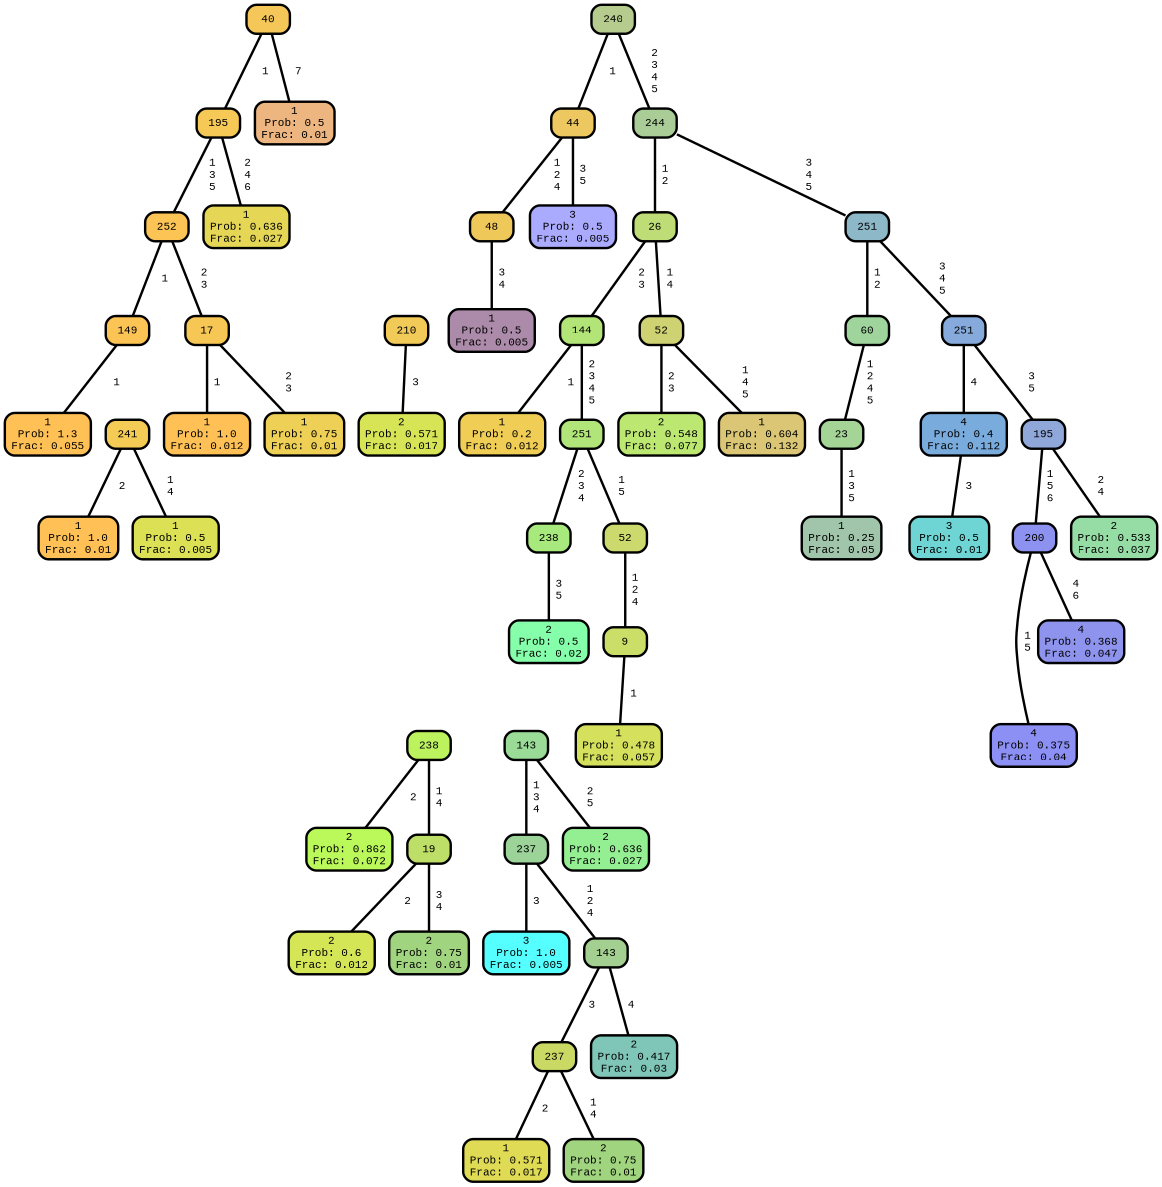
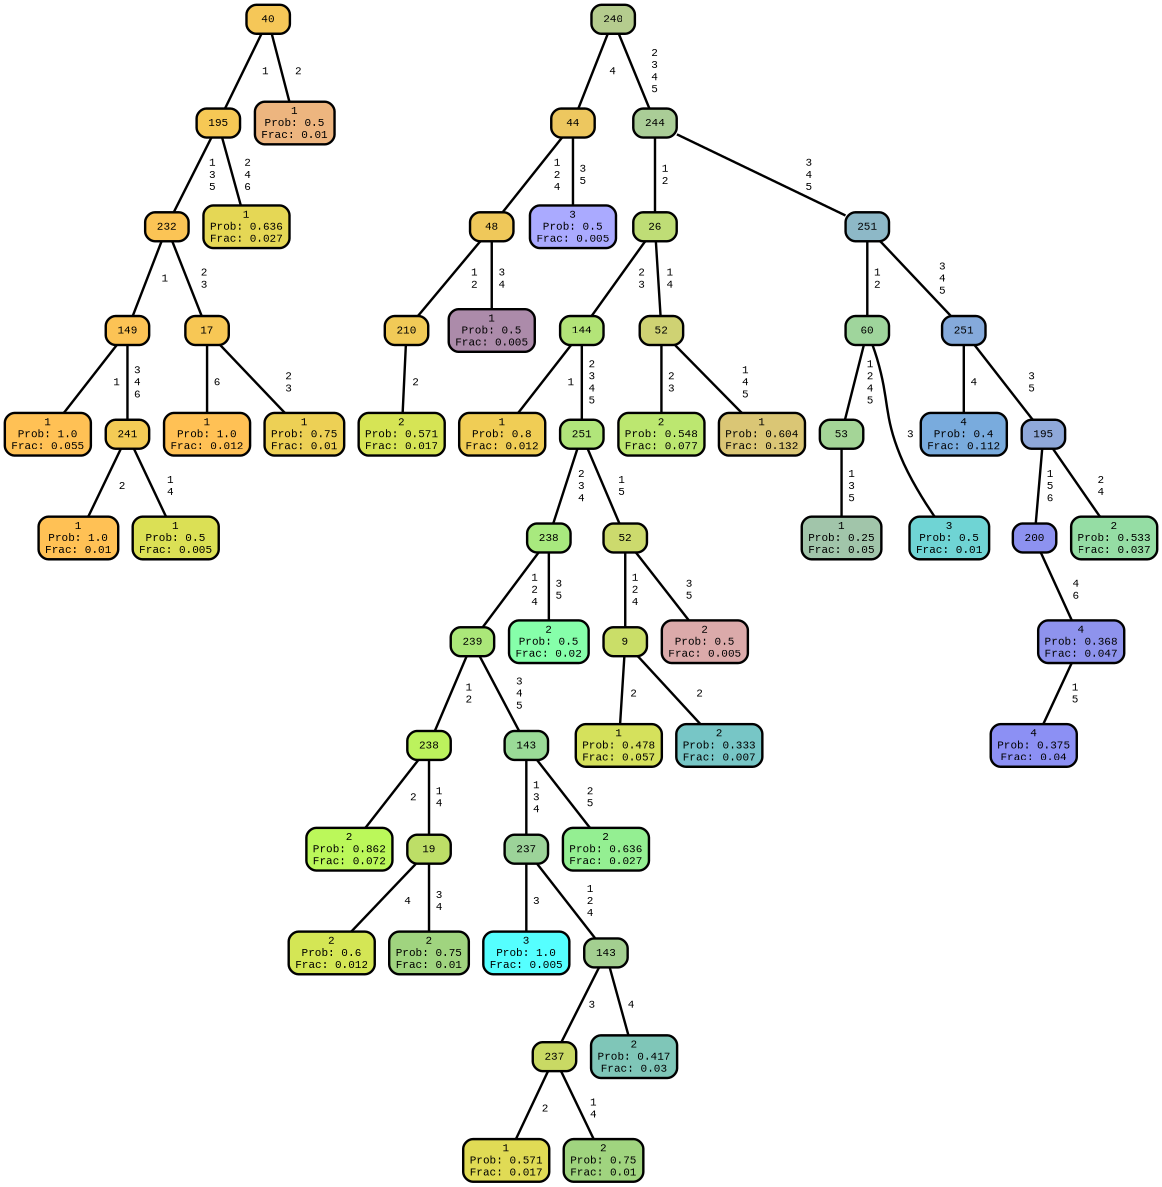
edge "40" -- "1 Prob: 0.5 Frac: 0.01": label " 7" -> " 2"
edge "240" -- "44": label " 1" -> " 4"
node "252": label "252" -> "232"
edge "48" -- "210": added, label "1 2"
edge "149" -- "241": added, label "3 4 6"
edge "17" -- "1 Prob: 1.0 Frac: 0.012": label " 1" -> " 6"
edge "210" -- "2 Prob: 0.571 Frac: 0.017": label " 3" -> " 2"
node "1 Prob: 1.3 Frac: 0.055": label "1 Prob: 1.3 Frac: 0.055" -> "1 Prob: 1.0 Frac: 0.055"
node "1 Prob: 0.2 Frac: 0.012": label "1 Prob: 0.2 Frac: 0.012" -> "1 Prob: 0.8 Frac: 0.012"
node "23": label "23" -> "53"
edge "4 Prob: 0.4 Frac: 0.112" -- "3 Prob: 0.5 Frac: 0.01": now "60" -- "3 Prob: 0.5 Frac: 0.01"
edge "200" -- "4 Prob: 0.375 Frac: 0.04": now "4 Prob: 0.368 Frac: 0.047" -- "4 Prob: 0.375 Frac: 0.04"
node "239": added
node "2 Prob: 0.5 Frac: 0.005": added
edge "9" -- "1 Prob: 0.478 Frac: 0.057": label " 1" -> " 2"
node "2 Prob: 0.333 Frac: 0.007": added
edge "19" -- "2 Prob: 0.6 Frac: 0.012": label " 2" -> " 4"
